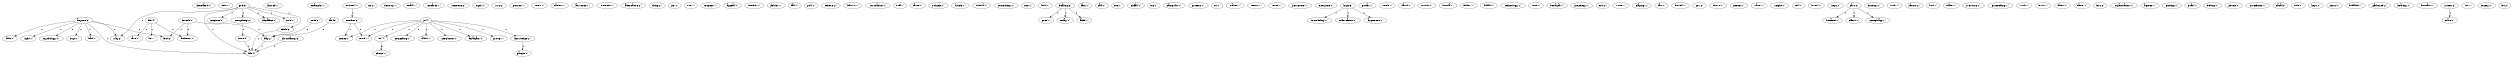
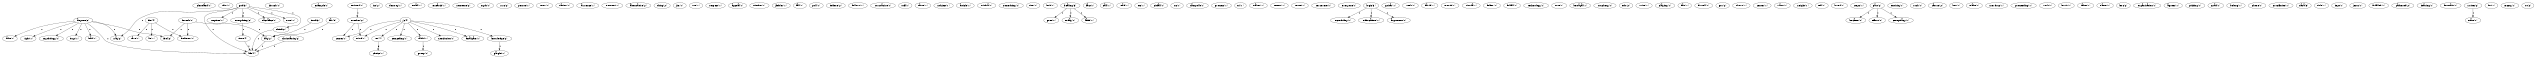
node "read(1)": added
edge "jc(4)" -> "group(1)": now "rabbi(1)" -> "group(1)"
